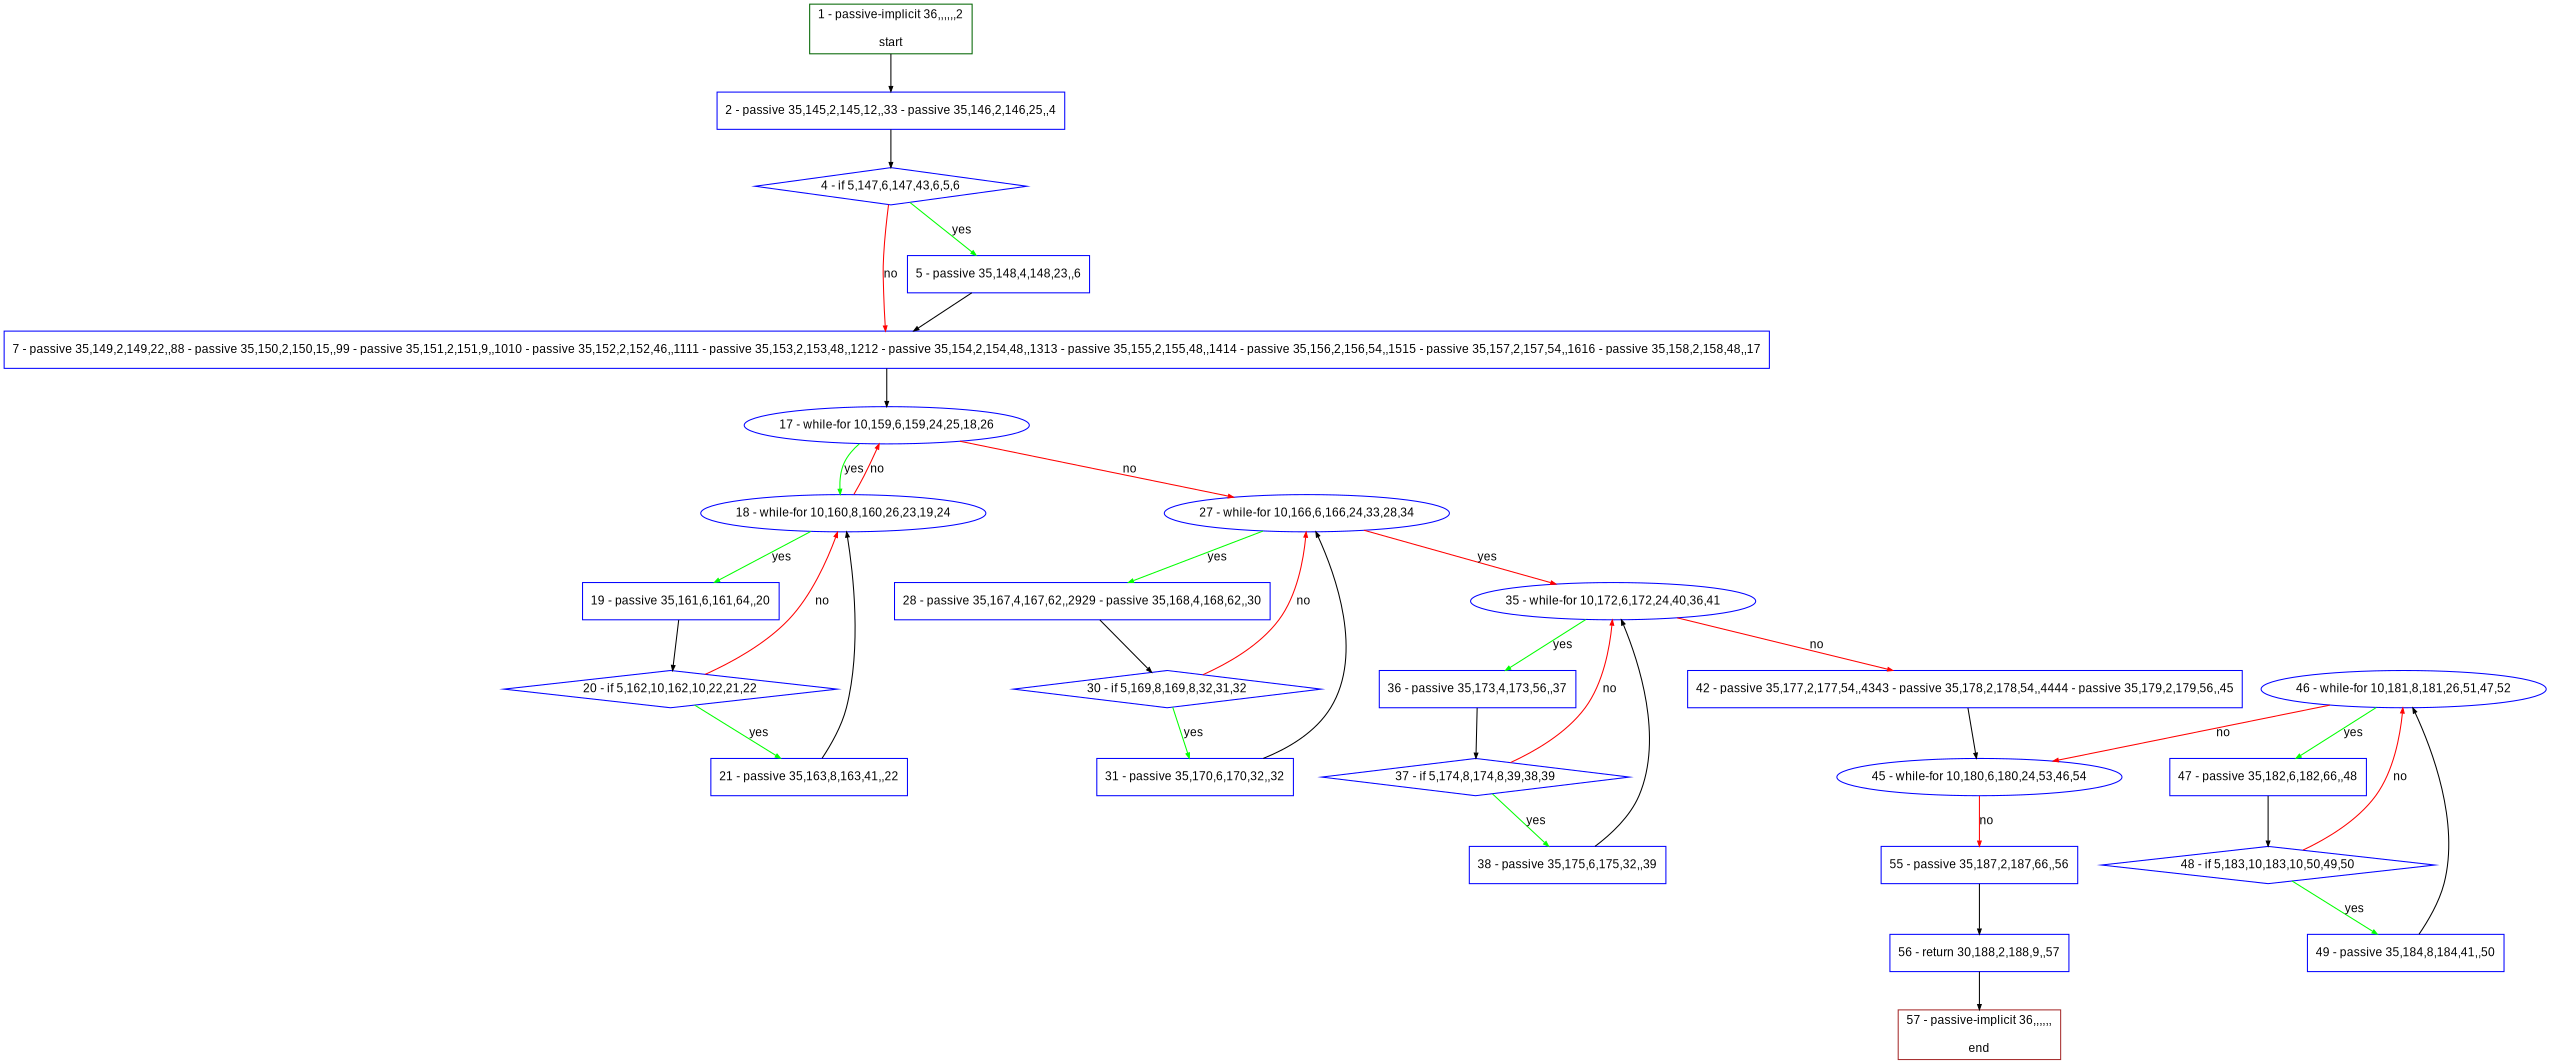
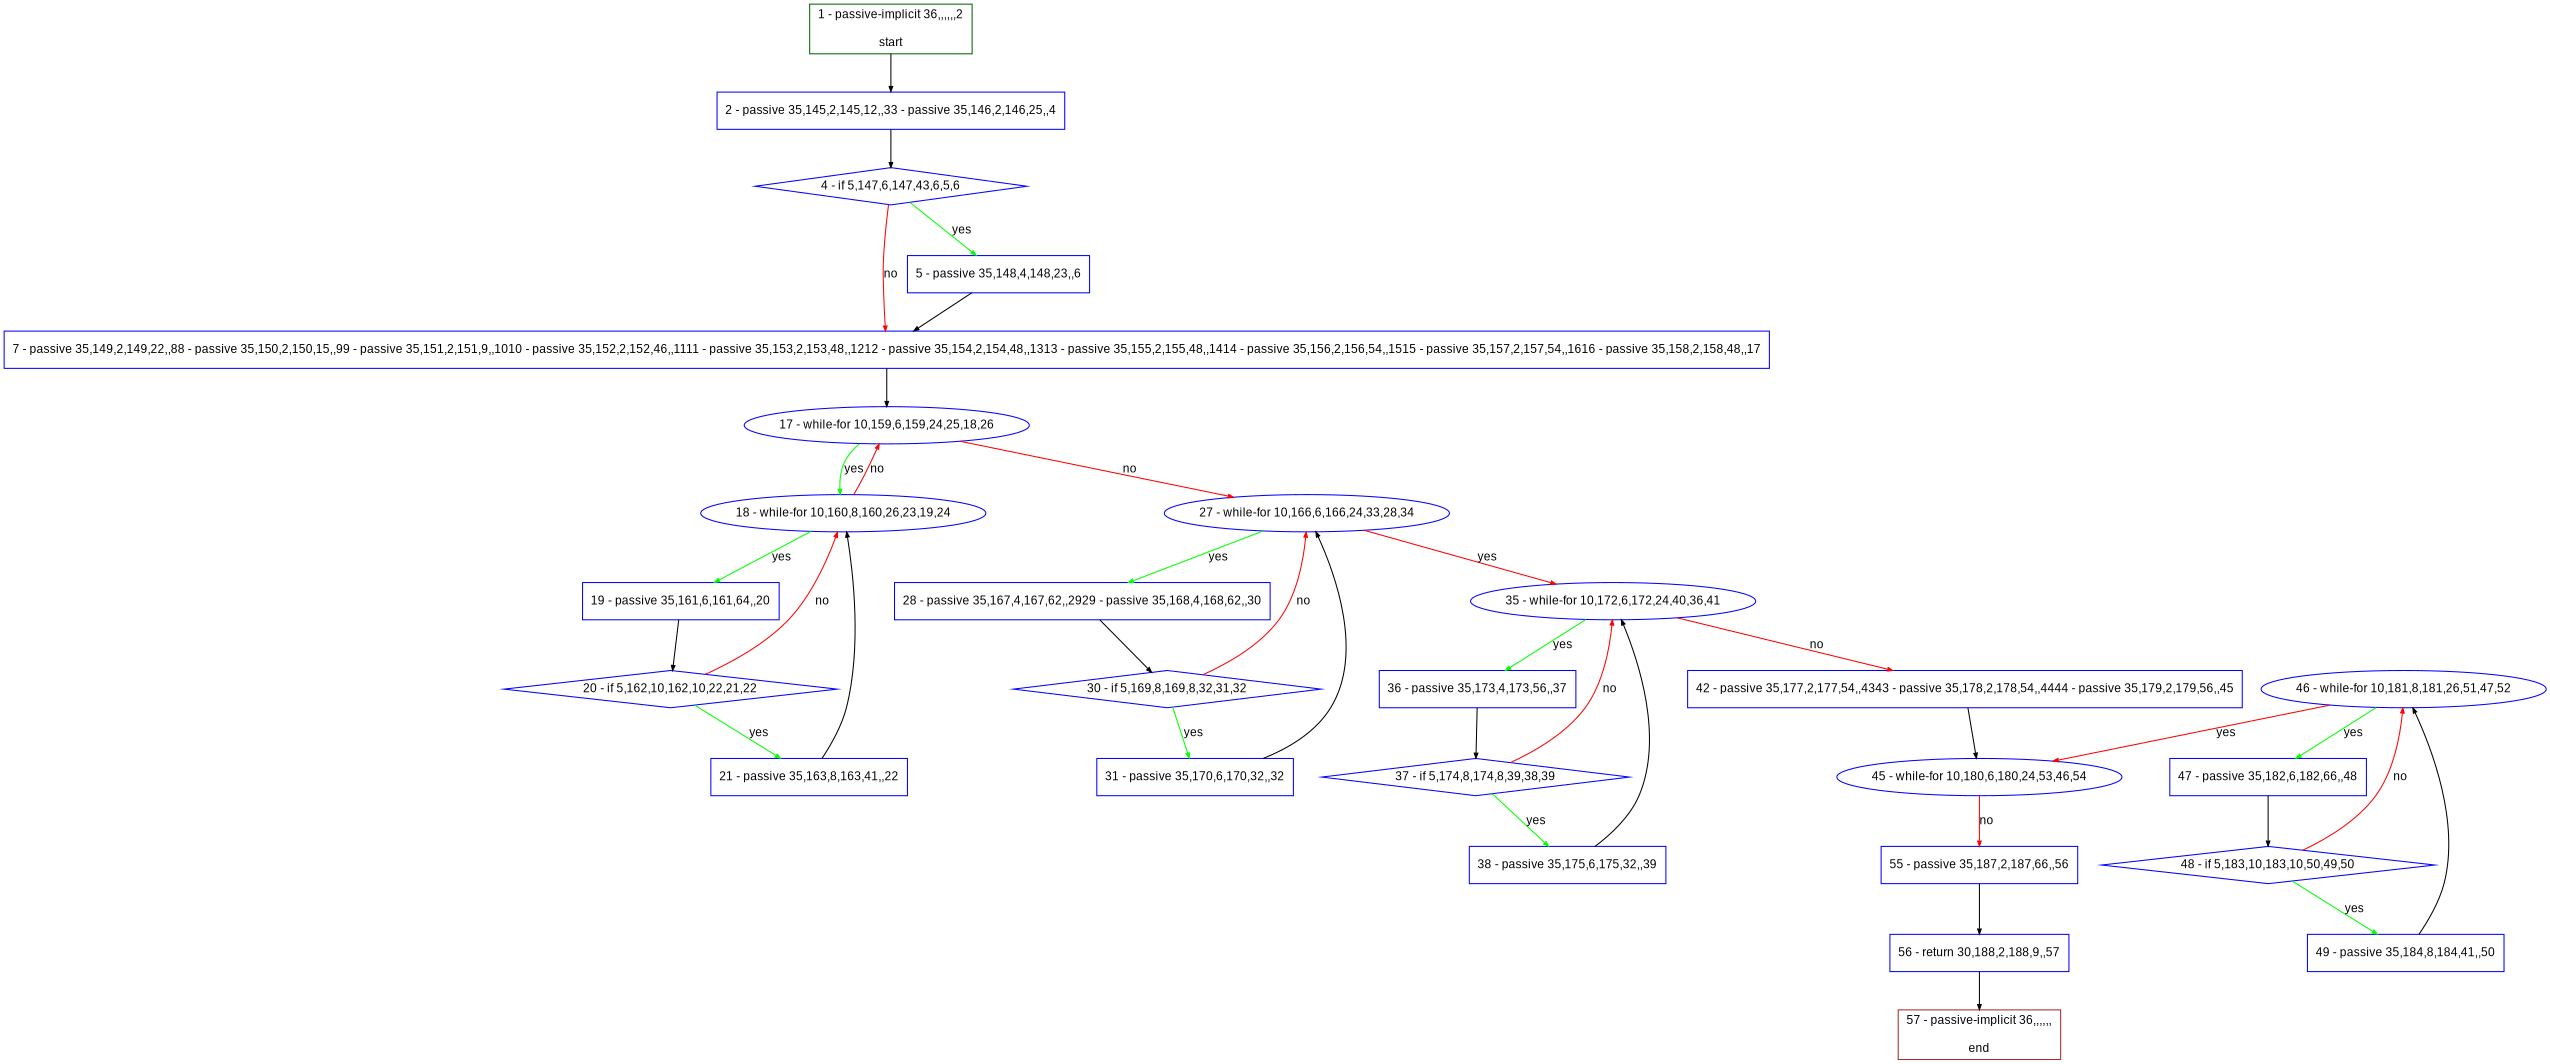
edge "46 - while-for 10,181,8,181,26,51,47,52" -> "45 - while-for 10,180,6,180,24,53,46,54": label "no" -> "yes"
